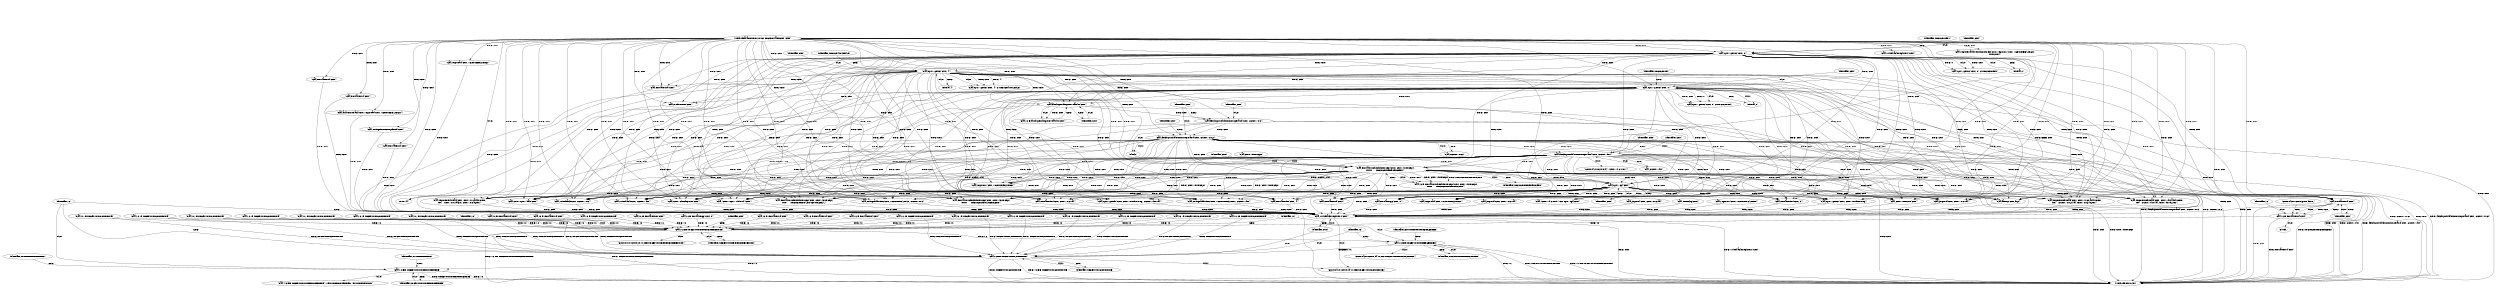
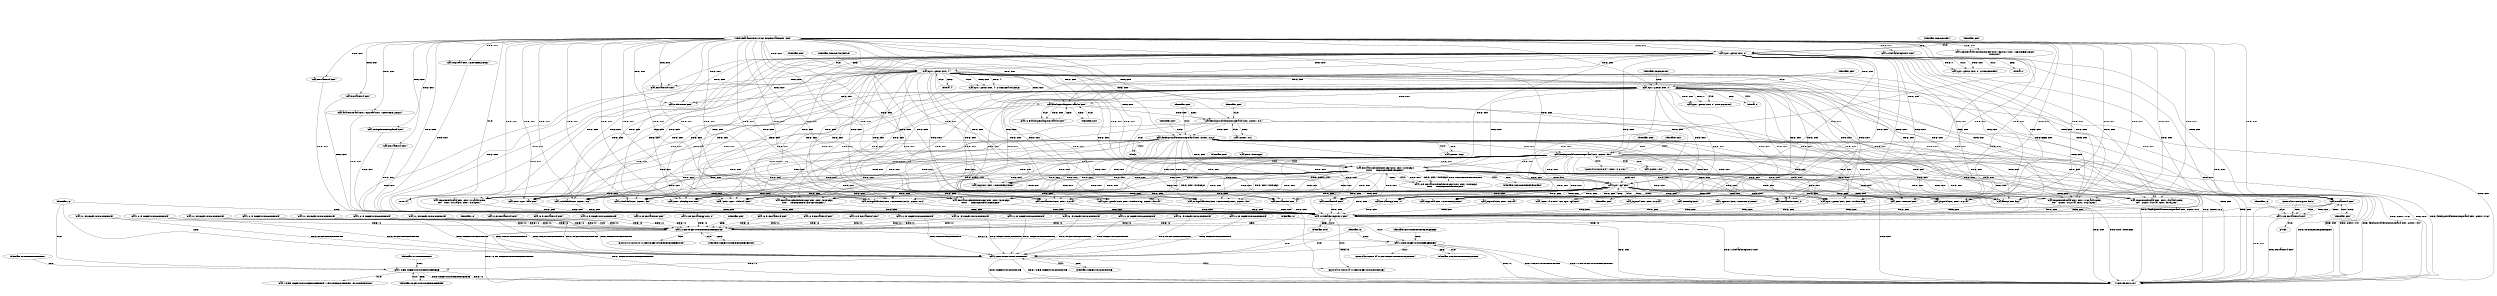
edge "(Call,ops->get_cr(ctxt, 4))" -> "(Call,emulate_int(ctxt, 3))": added, label "DDG: ctxt"
node "(Call,&ctxt->src)": added
edge "(Call,fetch_possible_mmx_operand(ctxt, &ctxt->src2))" -> "(Call,emulate_int(ctxt, 4))": added, label "DDG: ctxt"
edge "(Call,rc == X86EMUL_INTERCEPTED)" -> "(Call,rc == X86EMUL_CONTINUE)": label "EXCEPT: rc" -> "DDG: rc"
